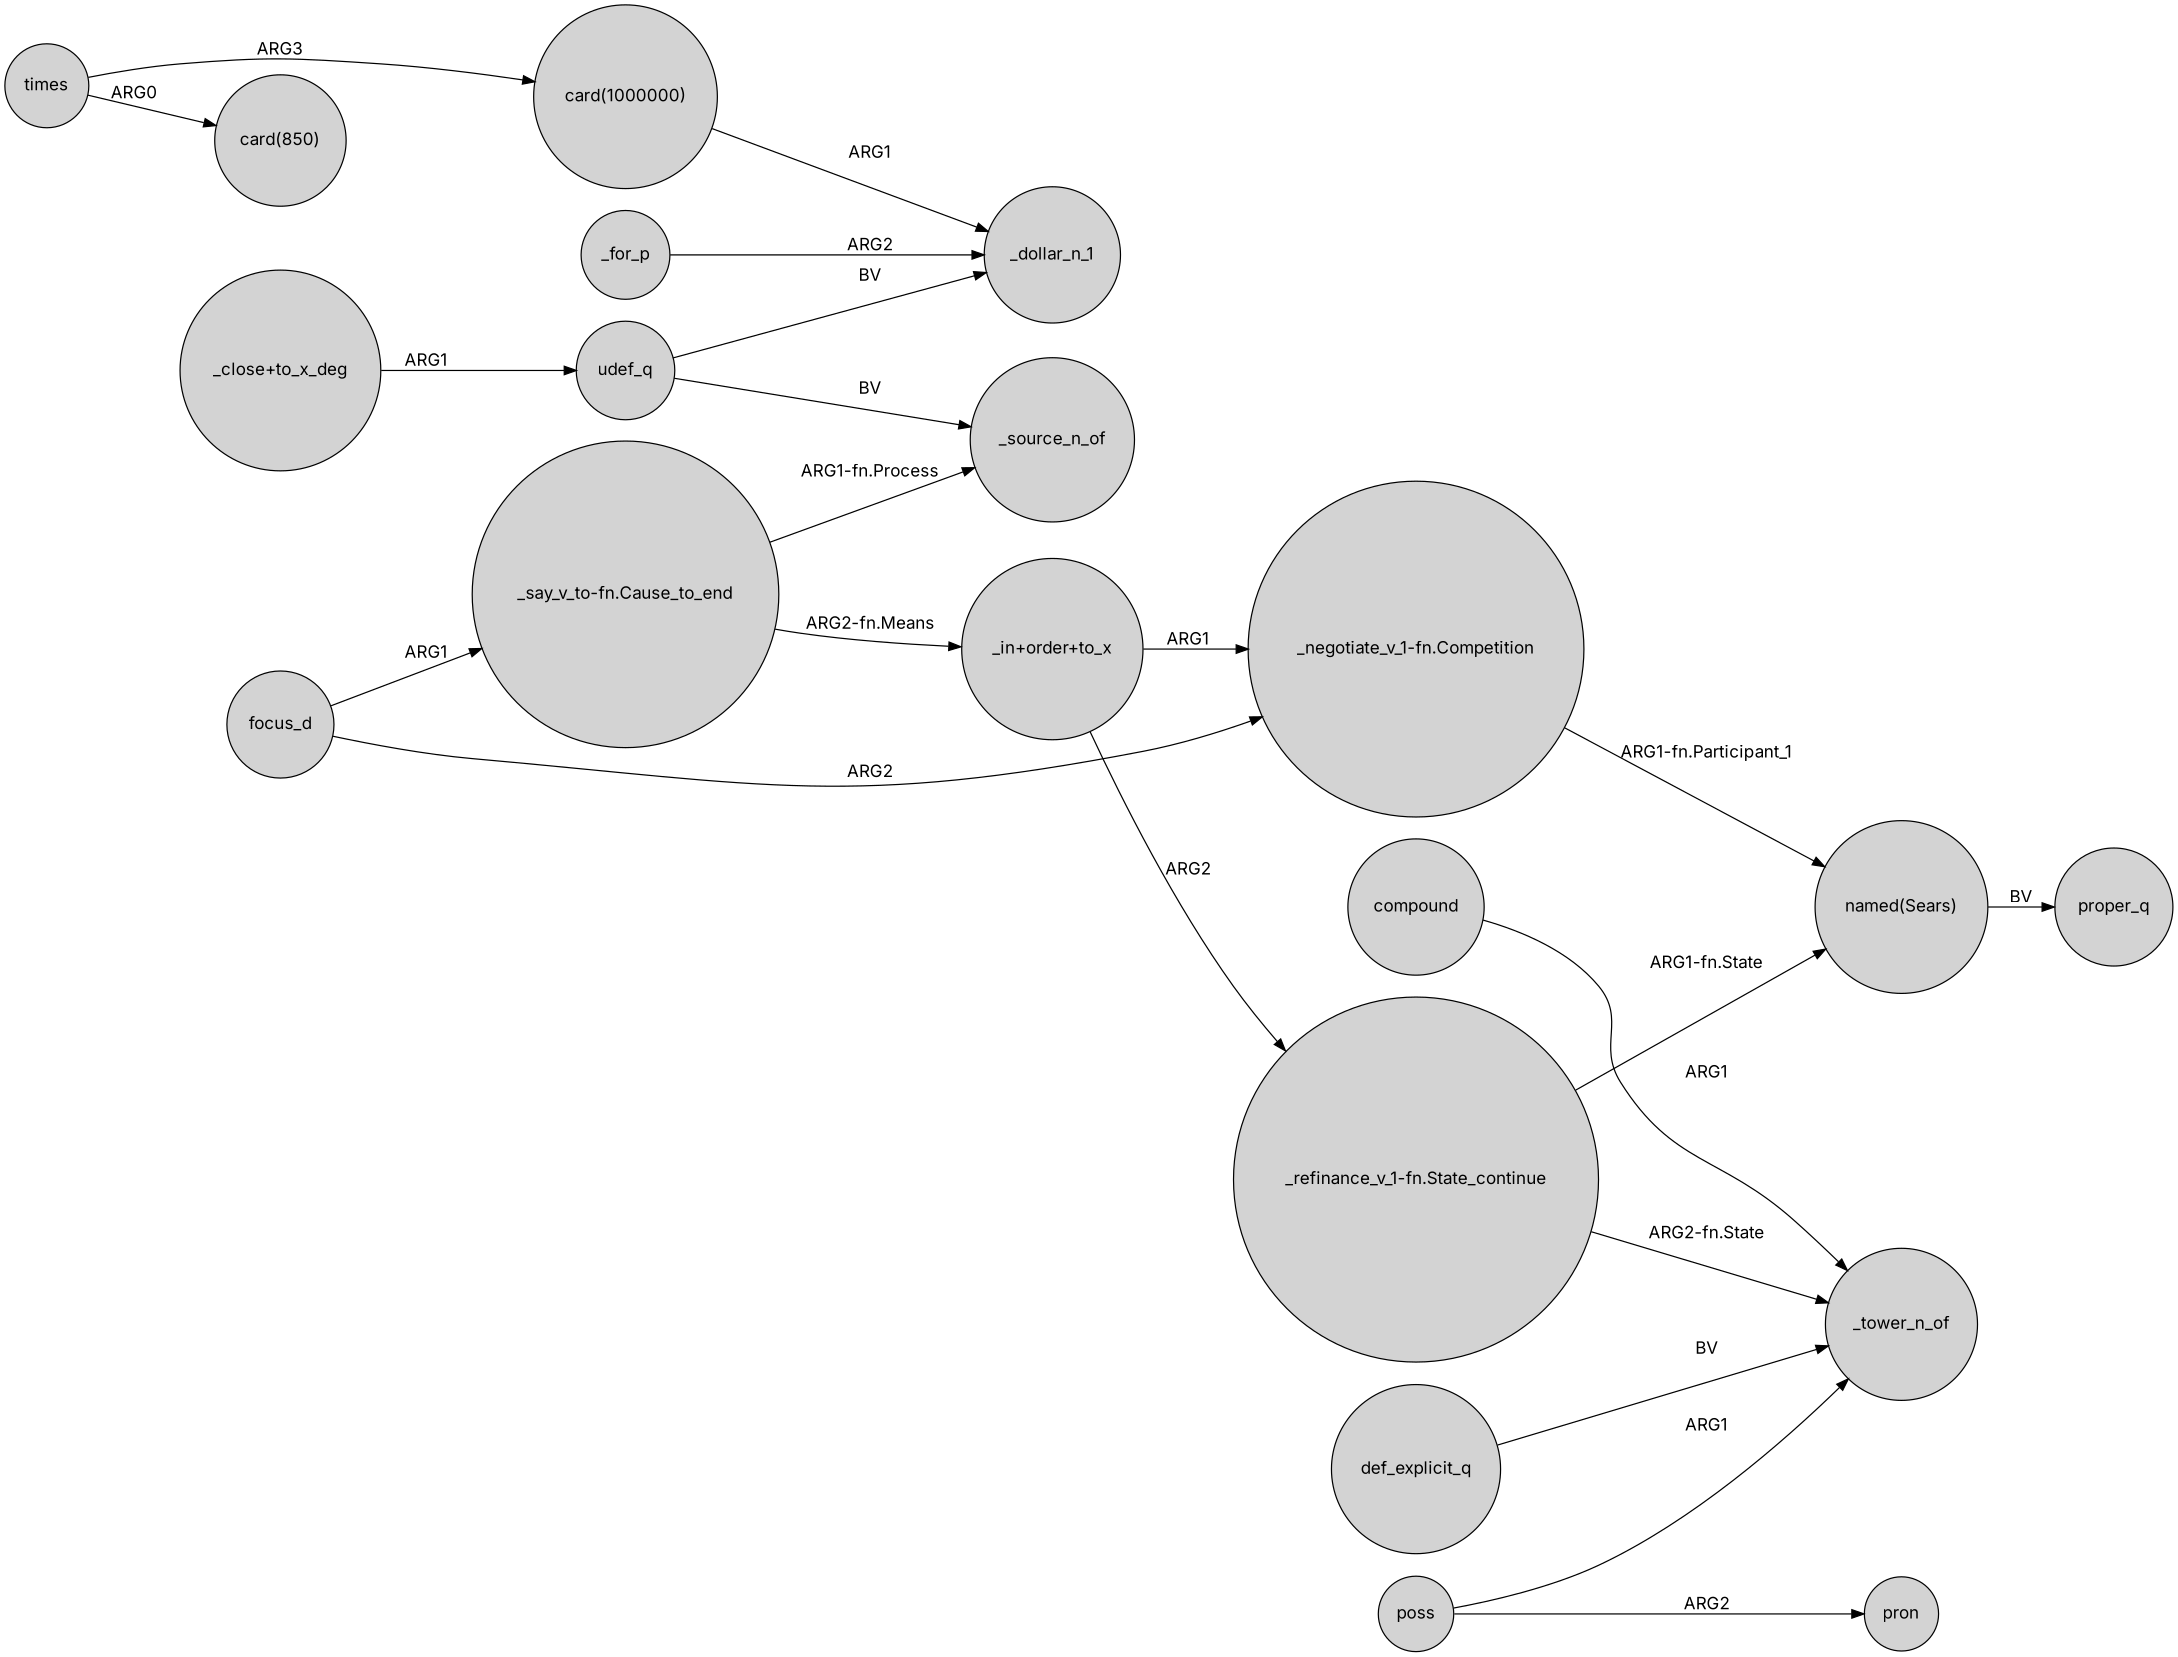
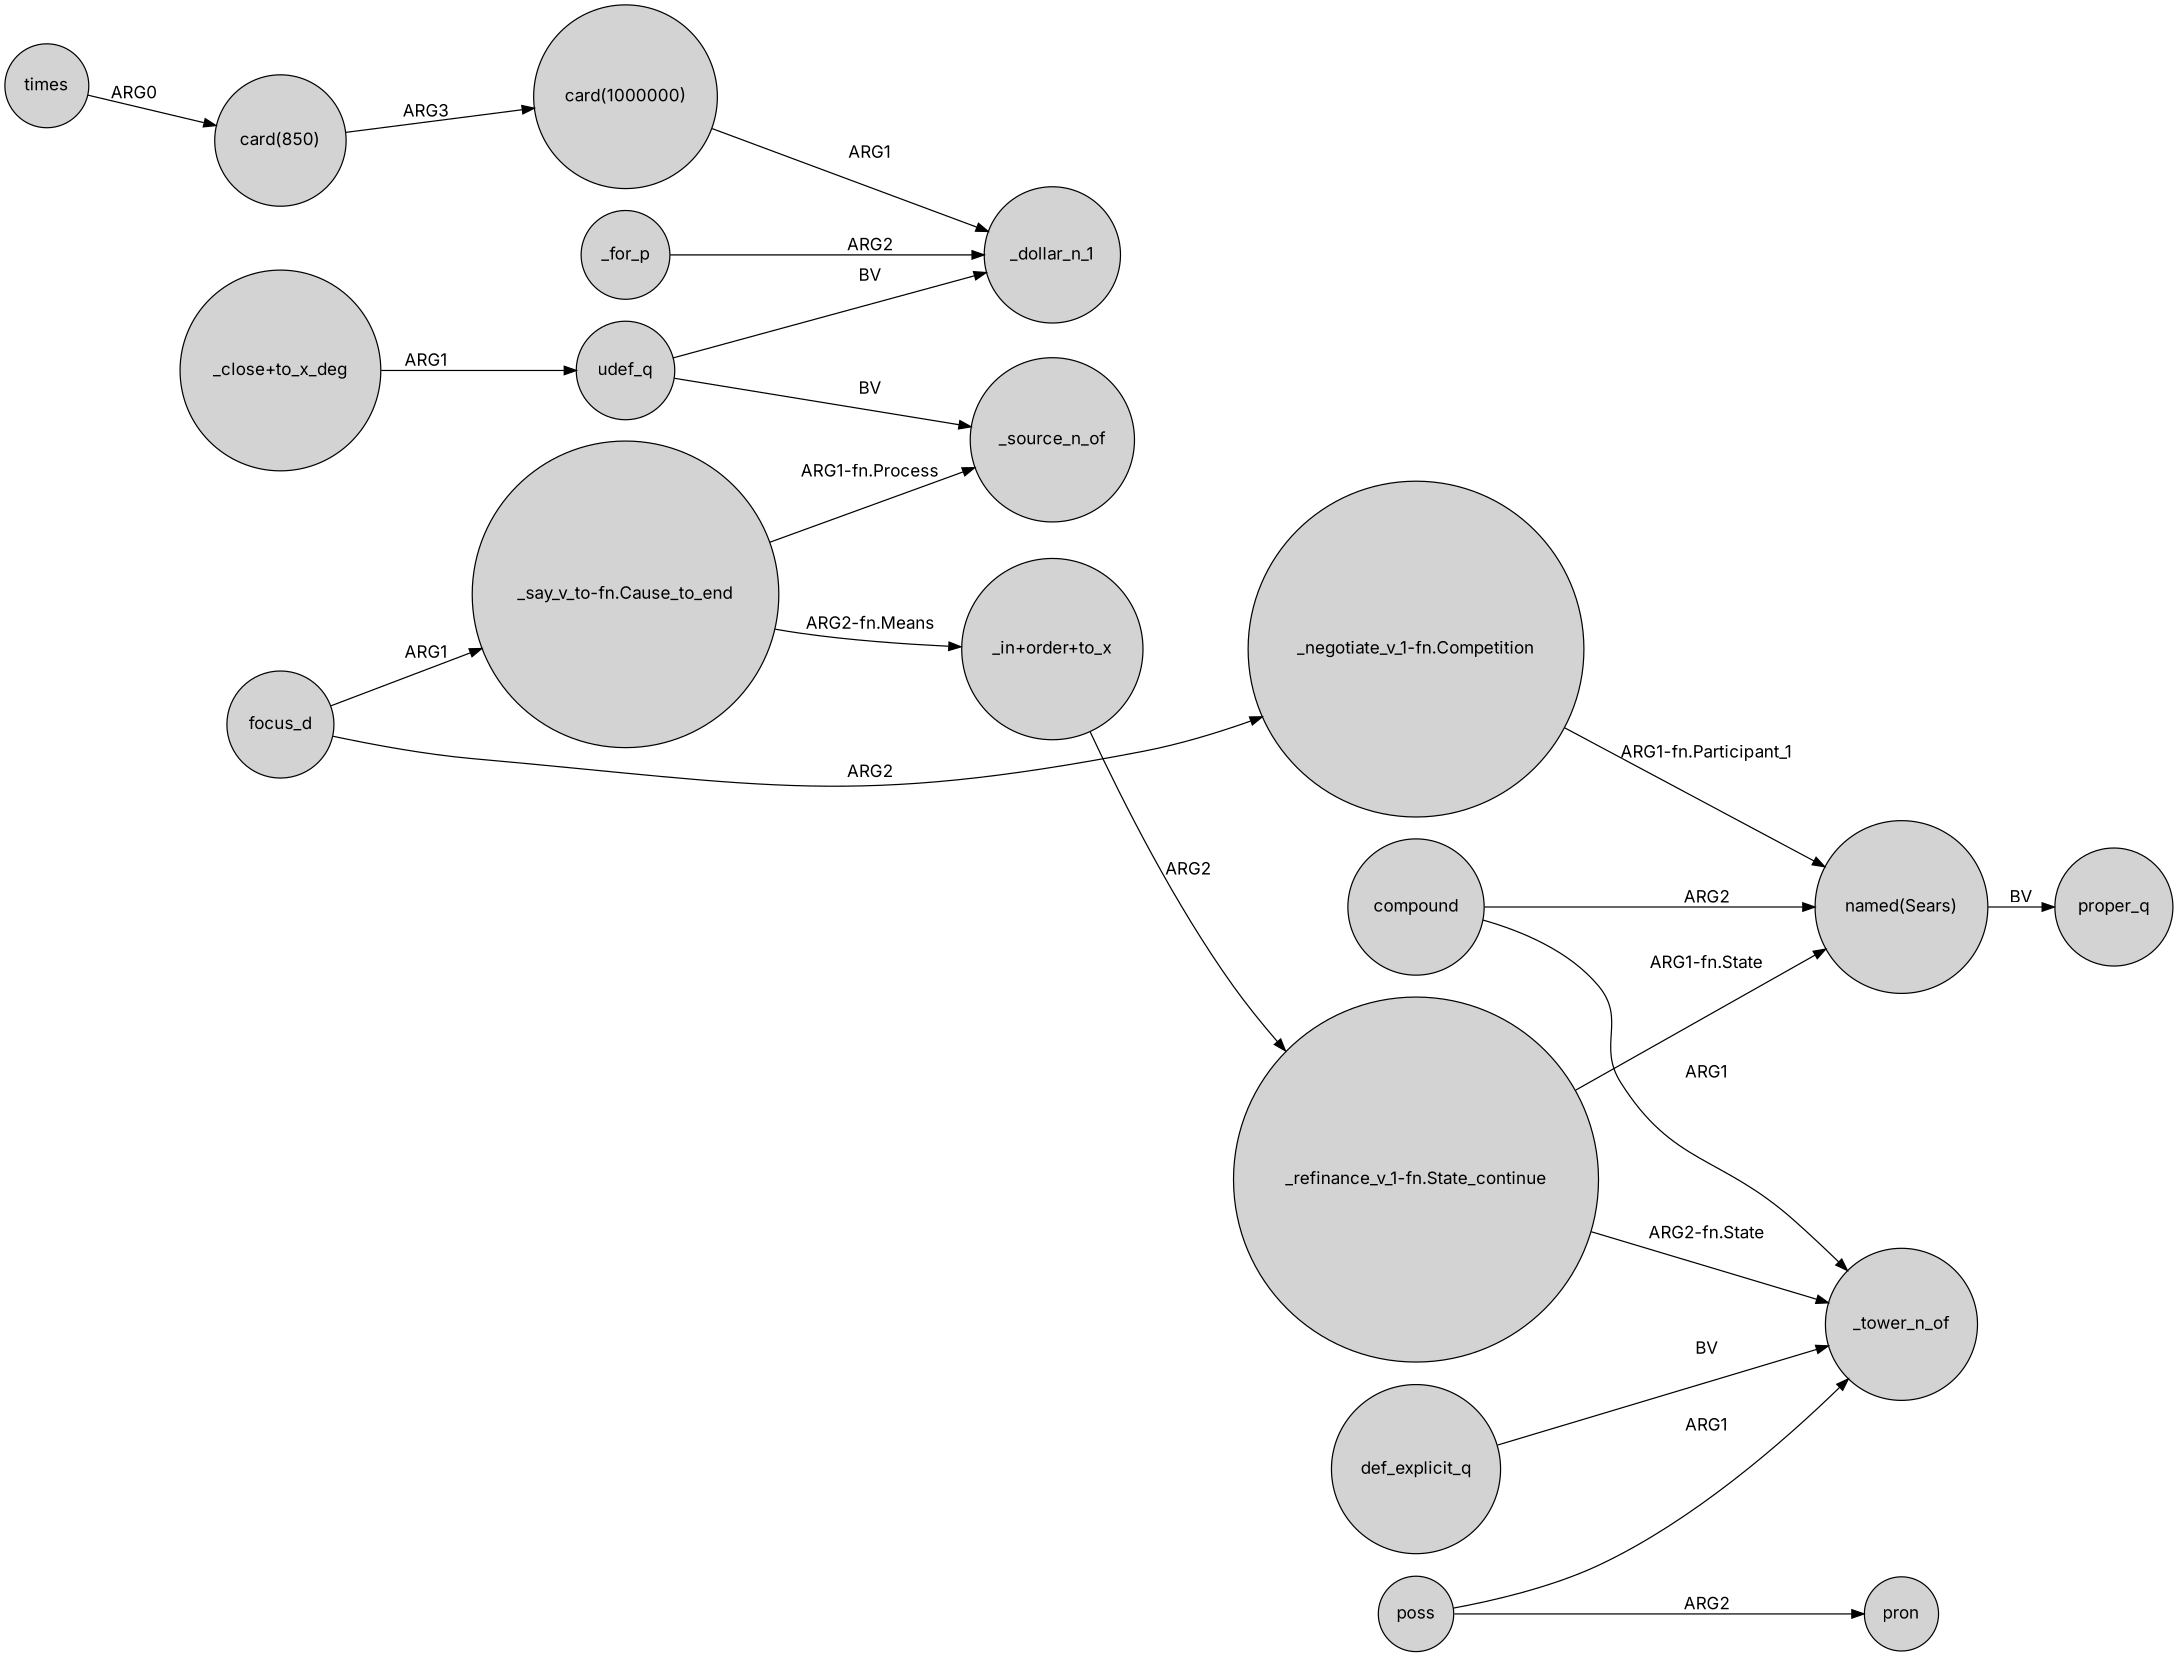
edge "times" -> "card(1000000)": now "card(850)" -> "card(1000000)"
edge "_in+order+to_x" -> "_negotiate_v_1-fn.Competition": removed, label "ARG1"
edge "compound" -> "named(Sears)": added, label "ARG2"
